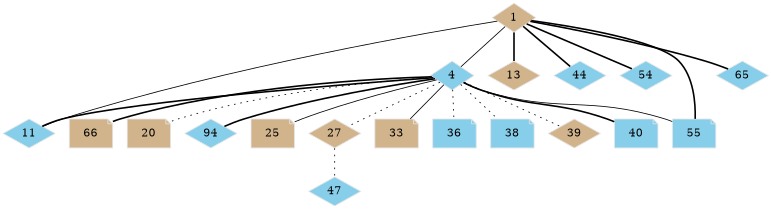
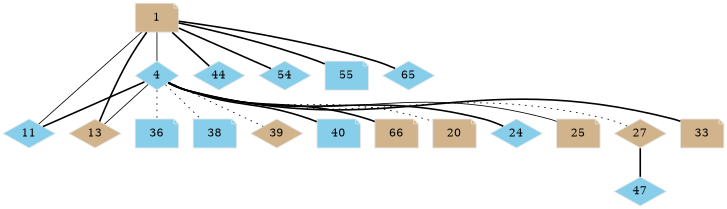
node "1": shape diamond -> note
edge "4" -- "33": style solid -> bold
edge "4" -- "55": now "4" -- "13"
node "94": label "94" -> "24"
edge "27" -- "47": style dotted -> bold
